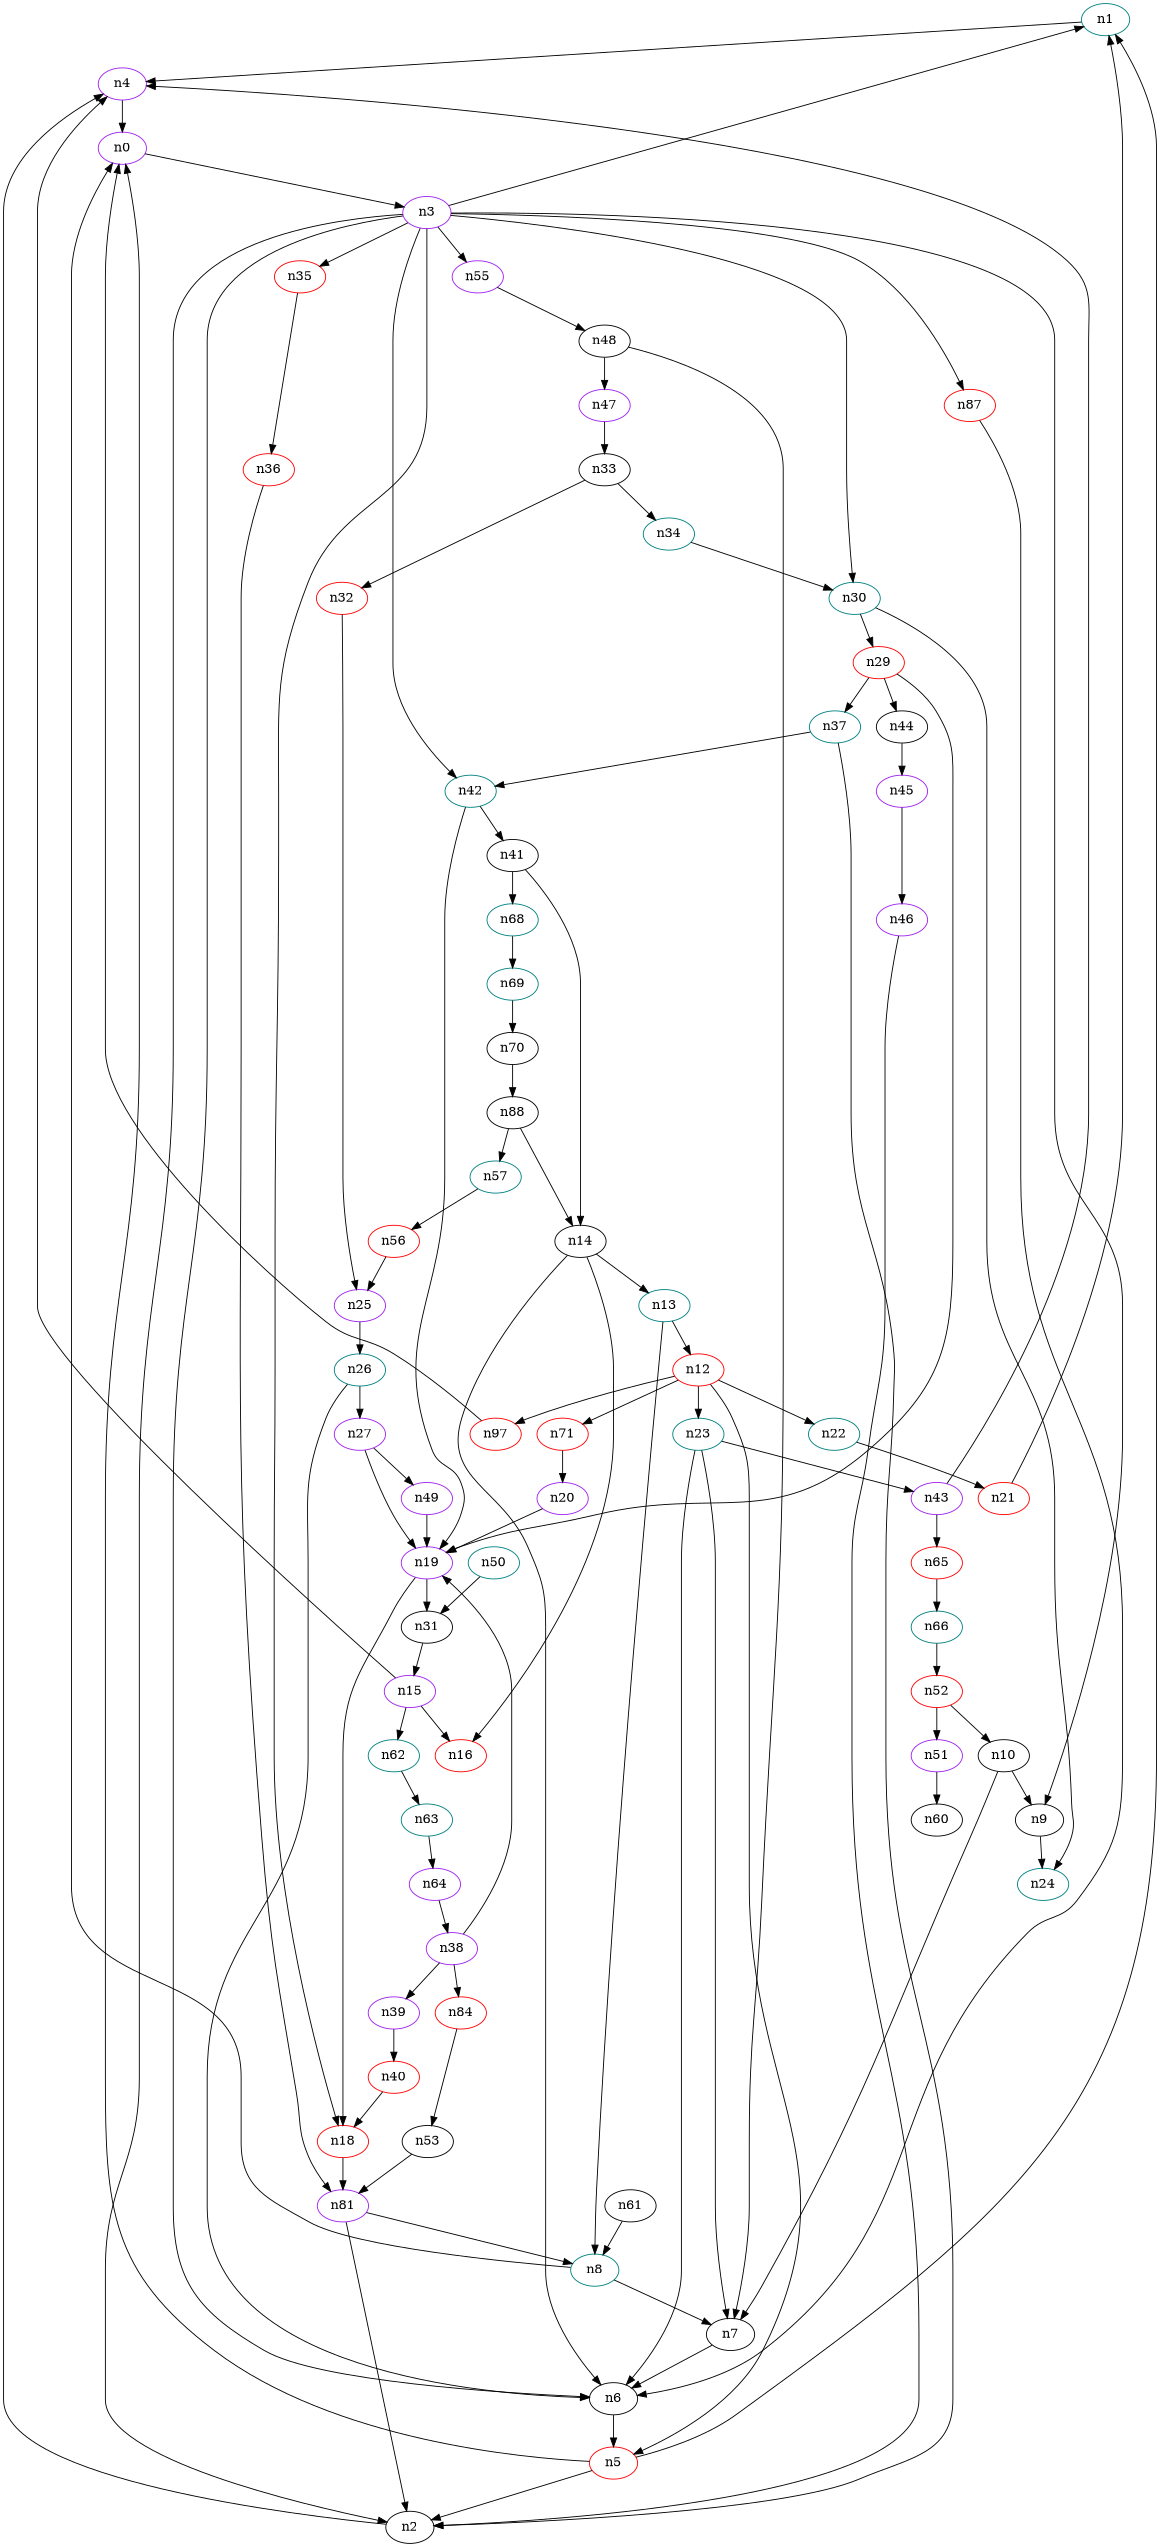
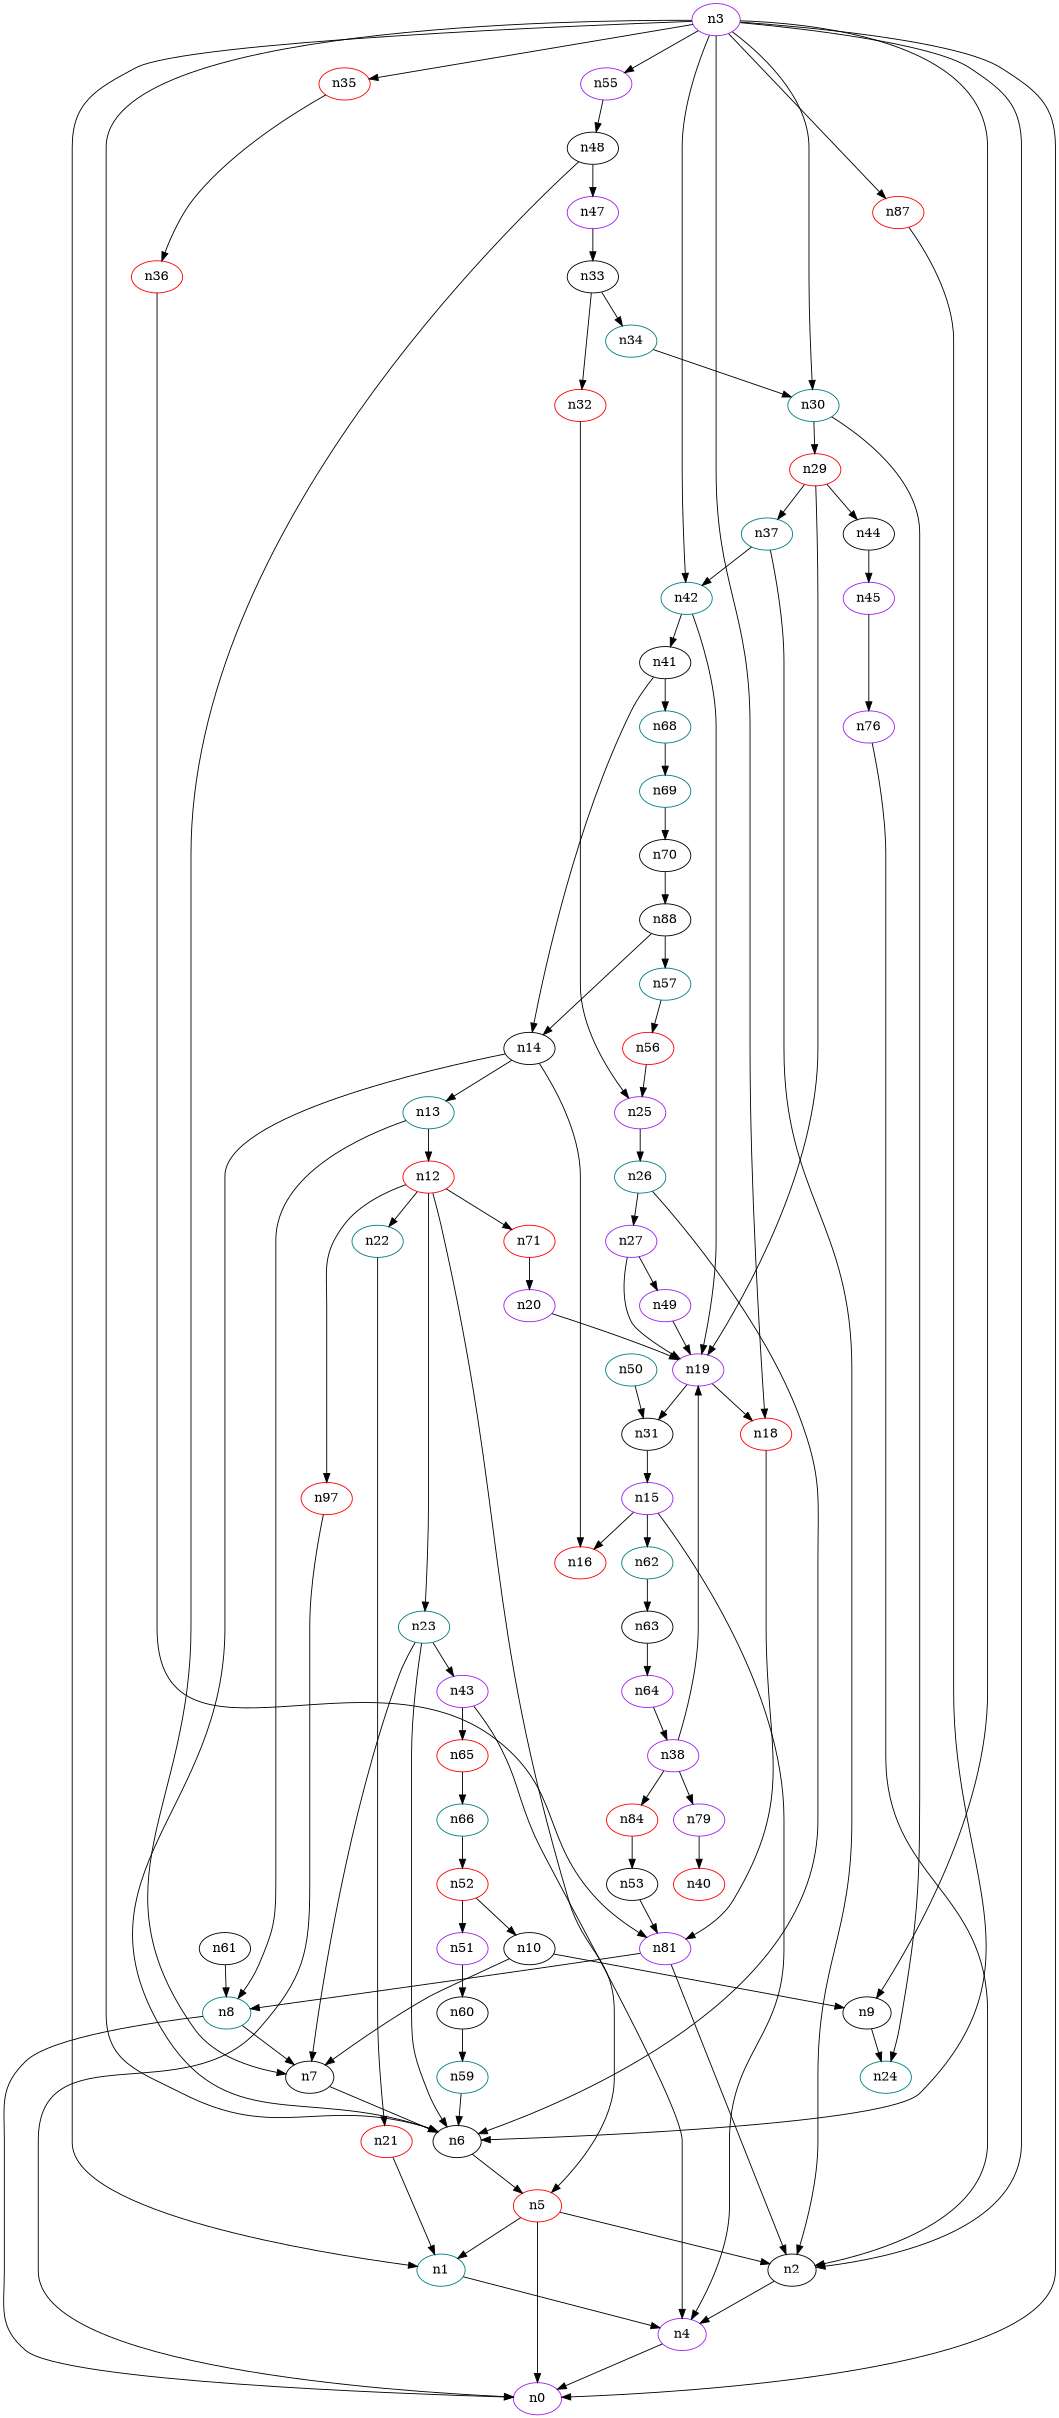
edge "n0" -> "n3": reversed
node "n46": label "n46" -> "n76"
node "n63": color teal -> black
node "n39": label "n39" -> "n79"
node "n59": added
edge "n40" -> "n18": removed
